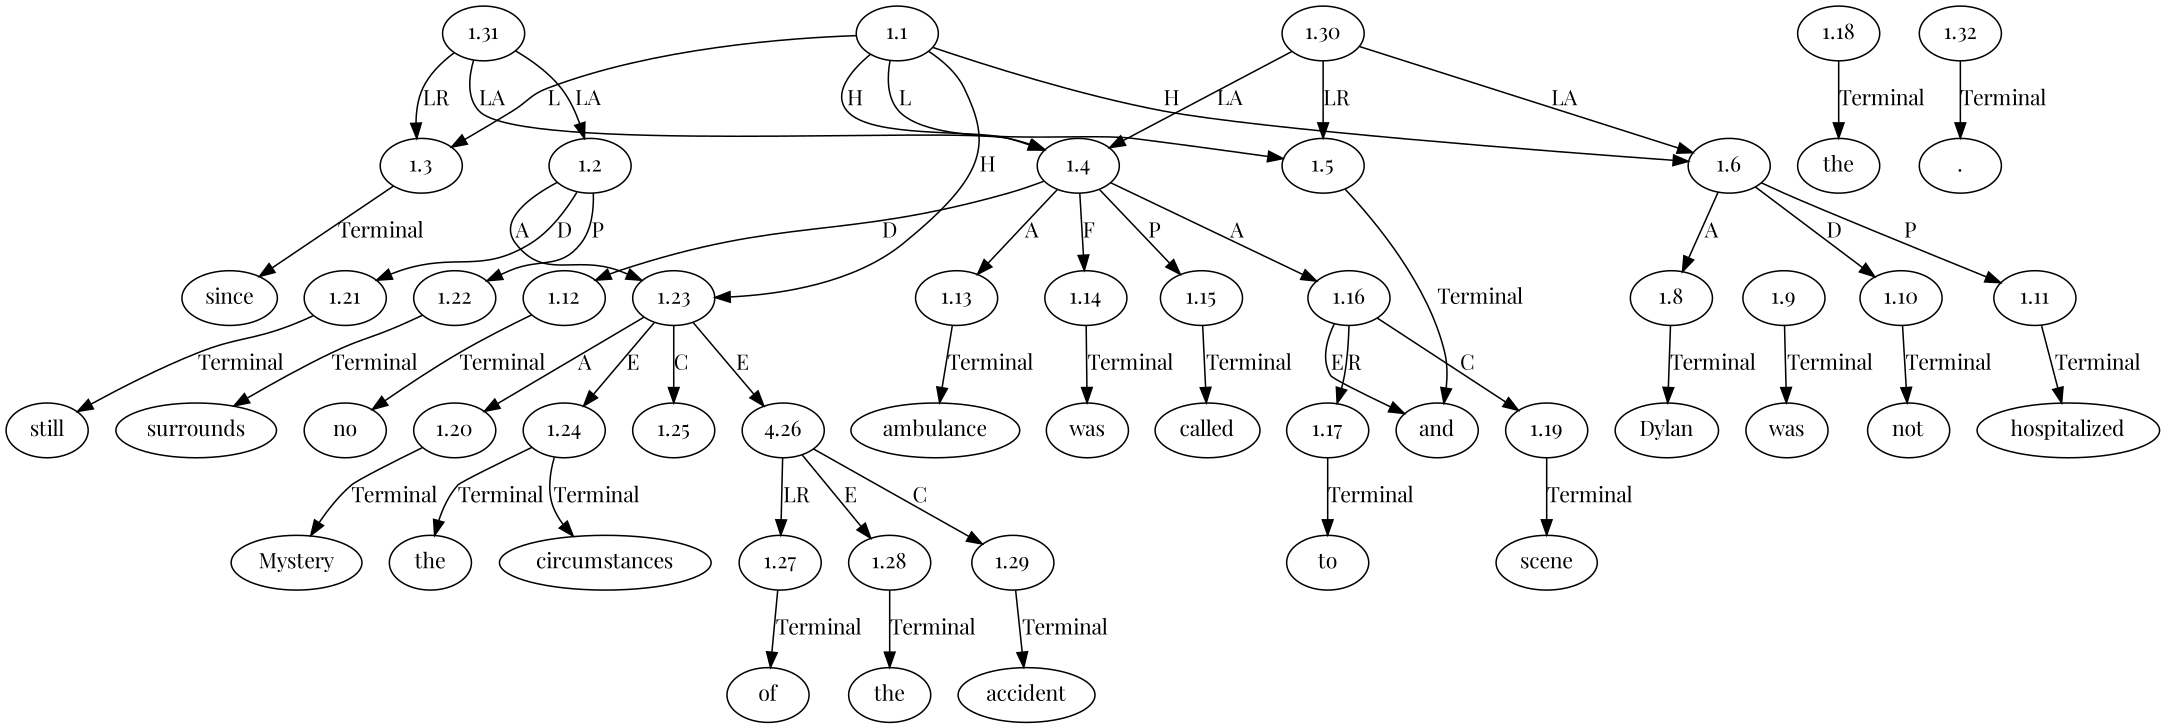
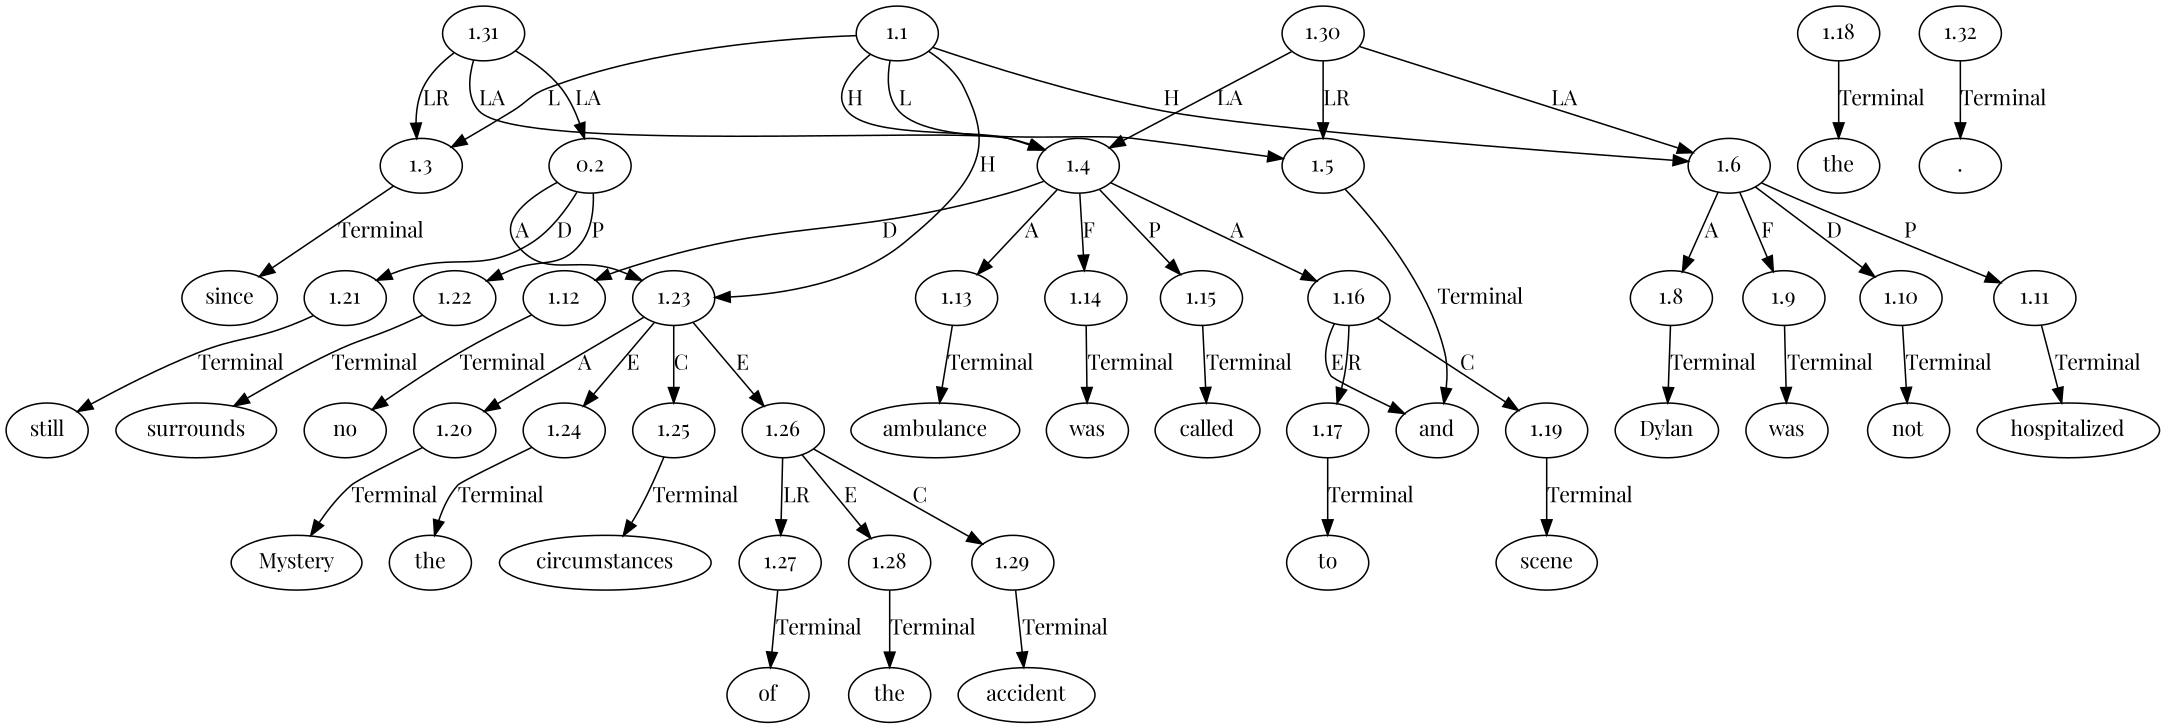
node "1.2": label "1.2" -> "0.2"
edge "1.6" -> "1.9": added, label "F"
node "4.26": label "4.26" -> "1.26"
edge "1.24" -> "circumstances": now "1.25" -> "circumstances"
